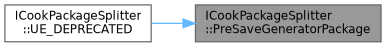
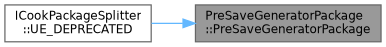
node "ICookPackageSplitter ::PreSaveGeneratorPackage": label "ICookPackageSplitter ::PreSaveGeneratorPackage" -> "PreSaveGeneratorPackage ::PreSaveGeneratorPackage"
